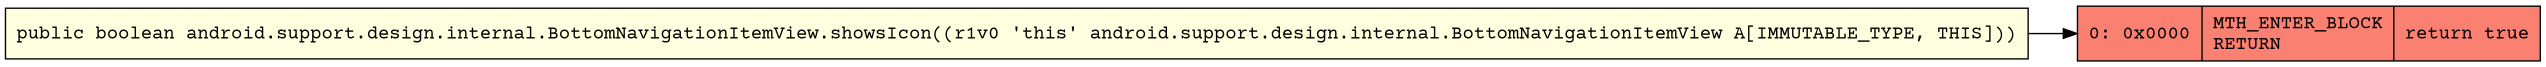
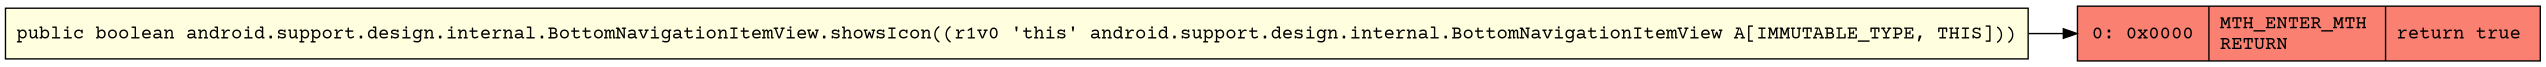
node "0: 0x0000": text "MTH_ENTER_BLOCK" -> "MTH_ENTER_MTH"
